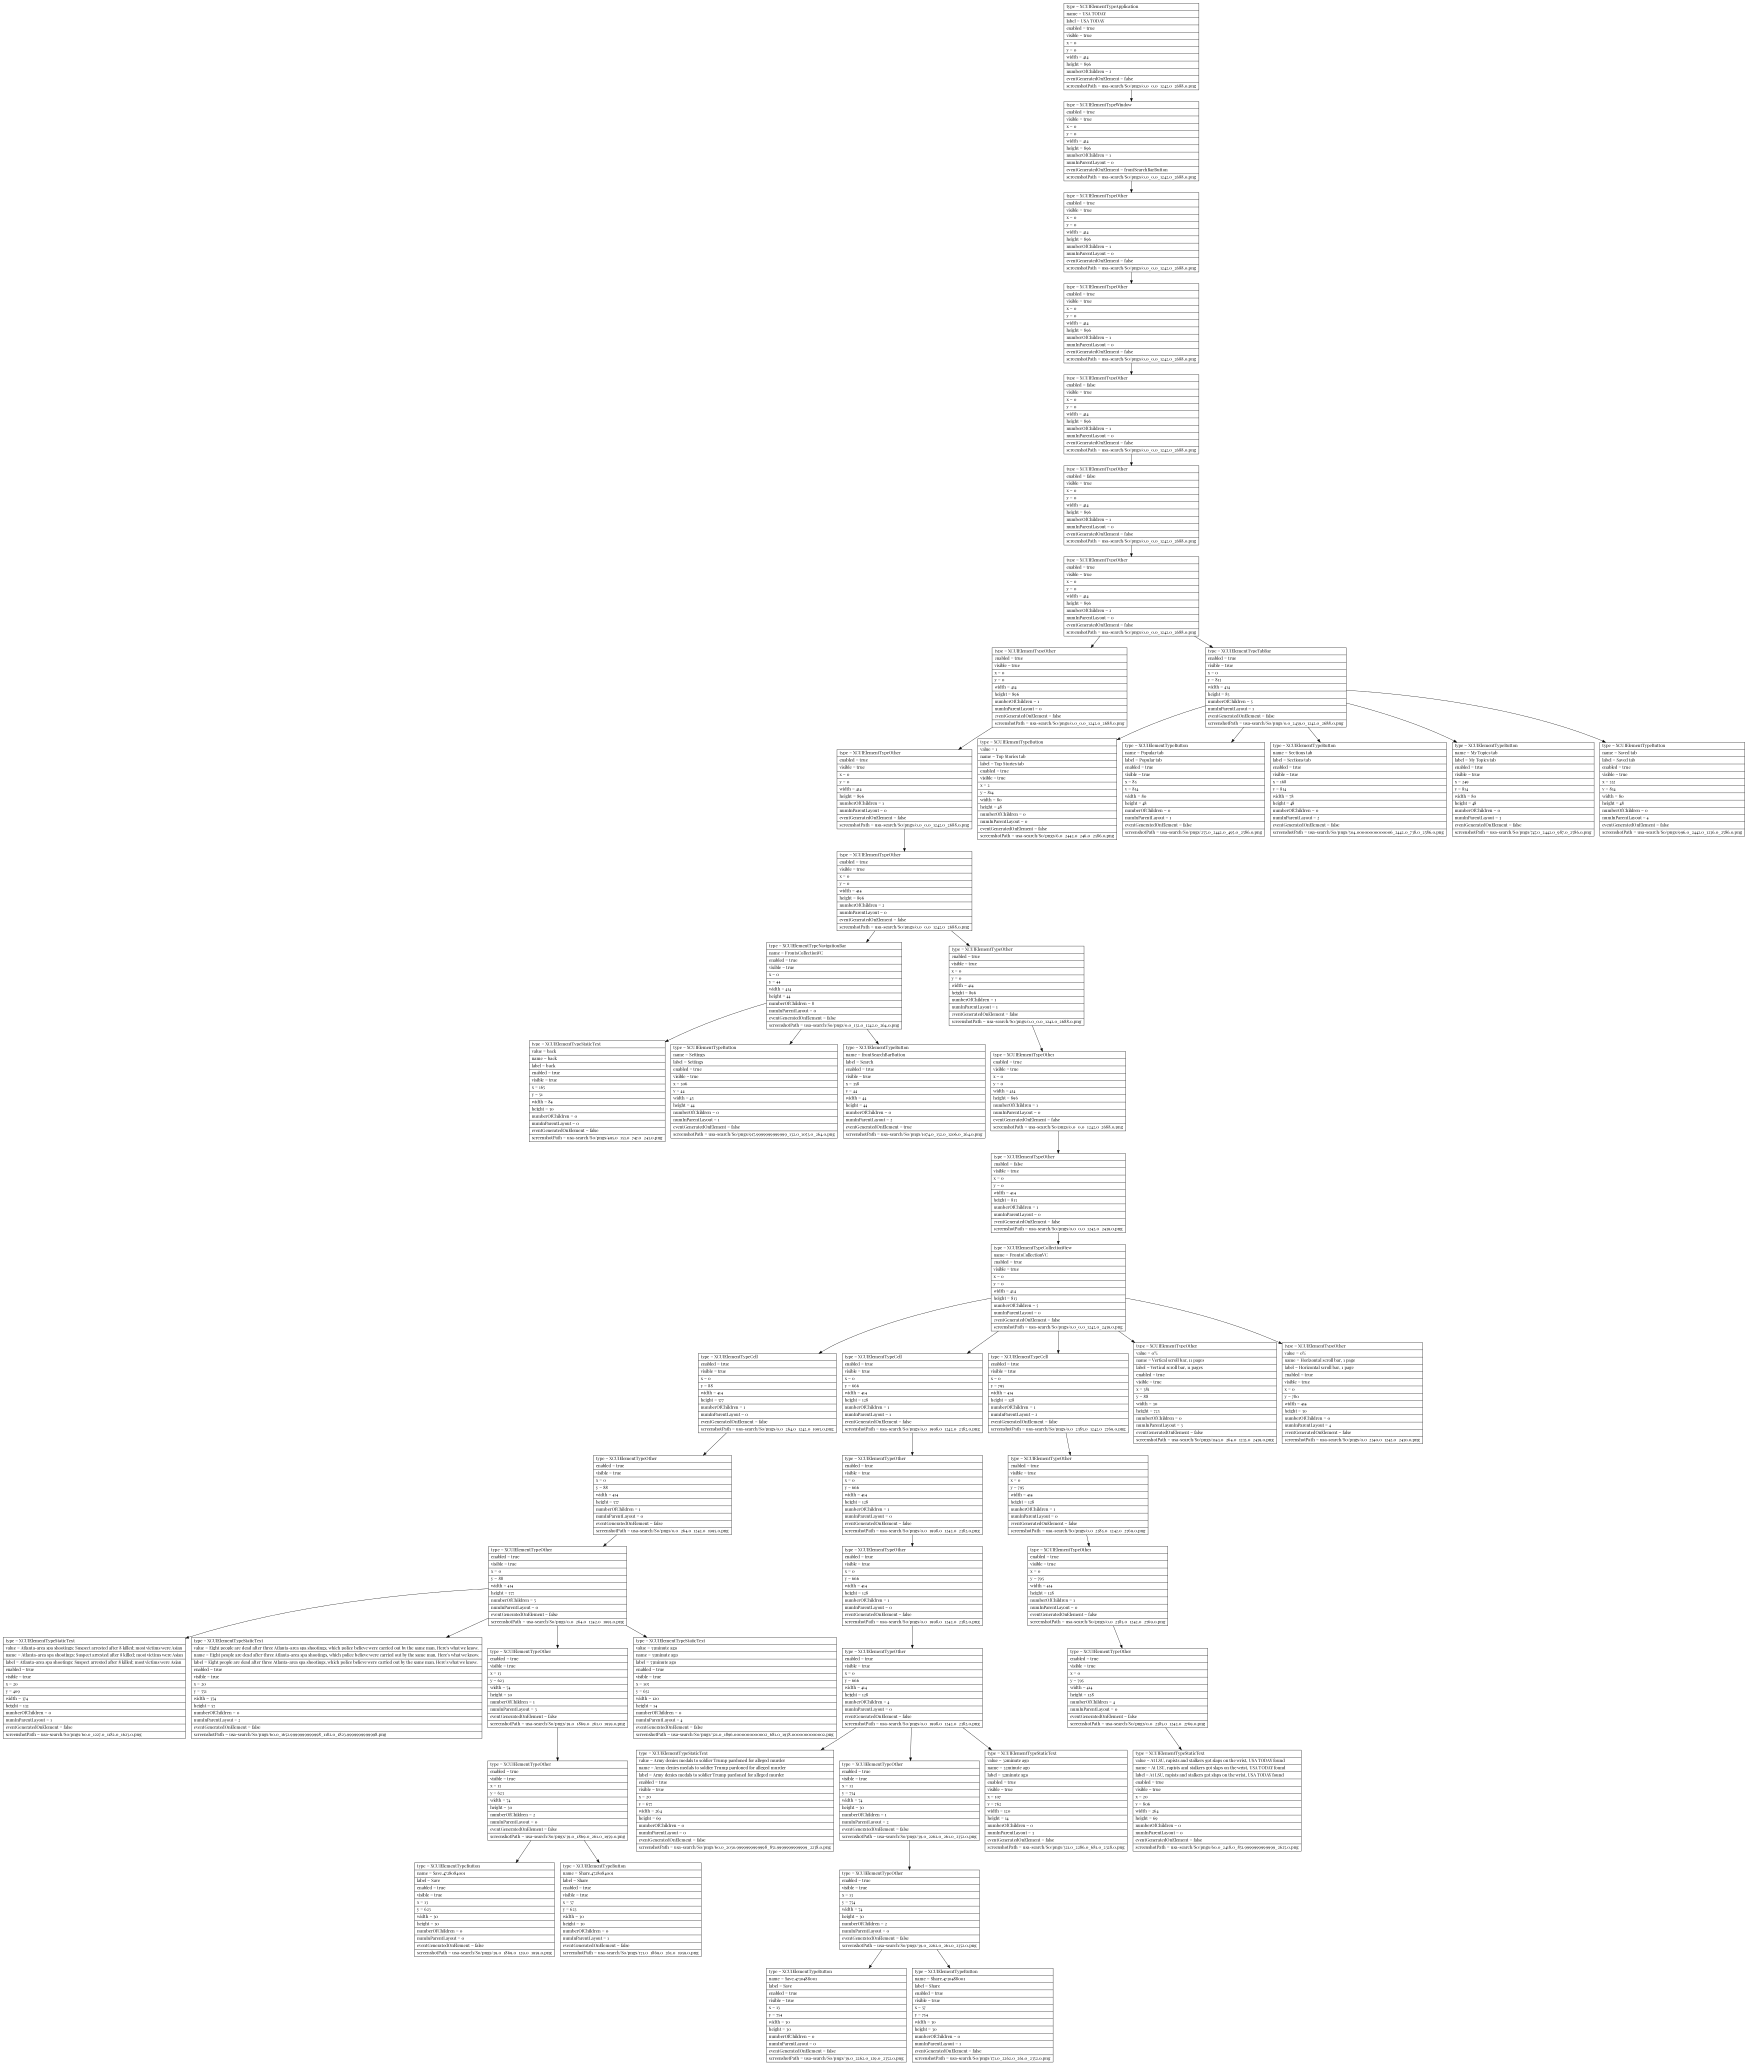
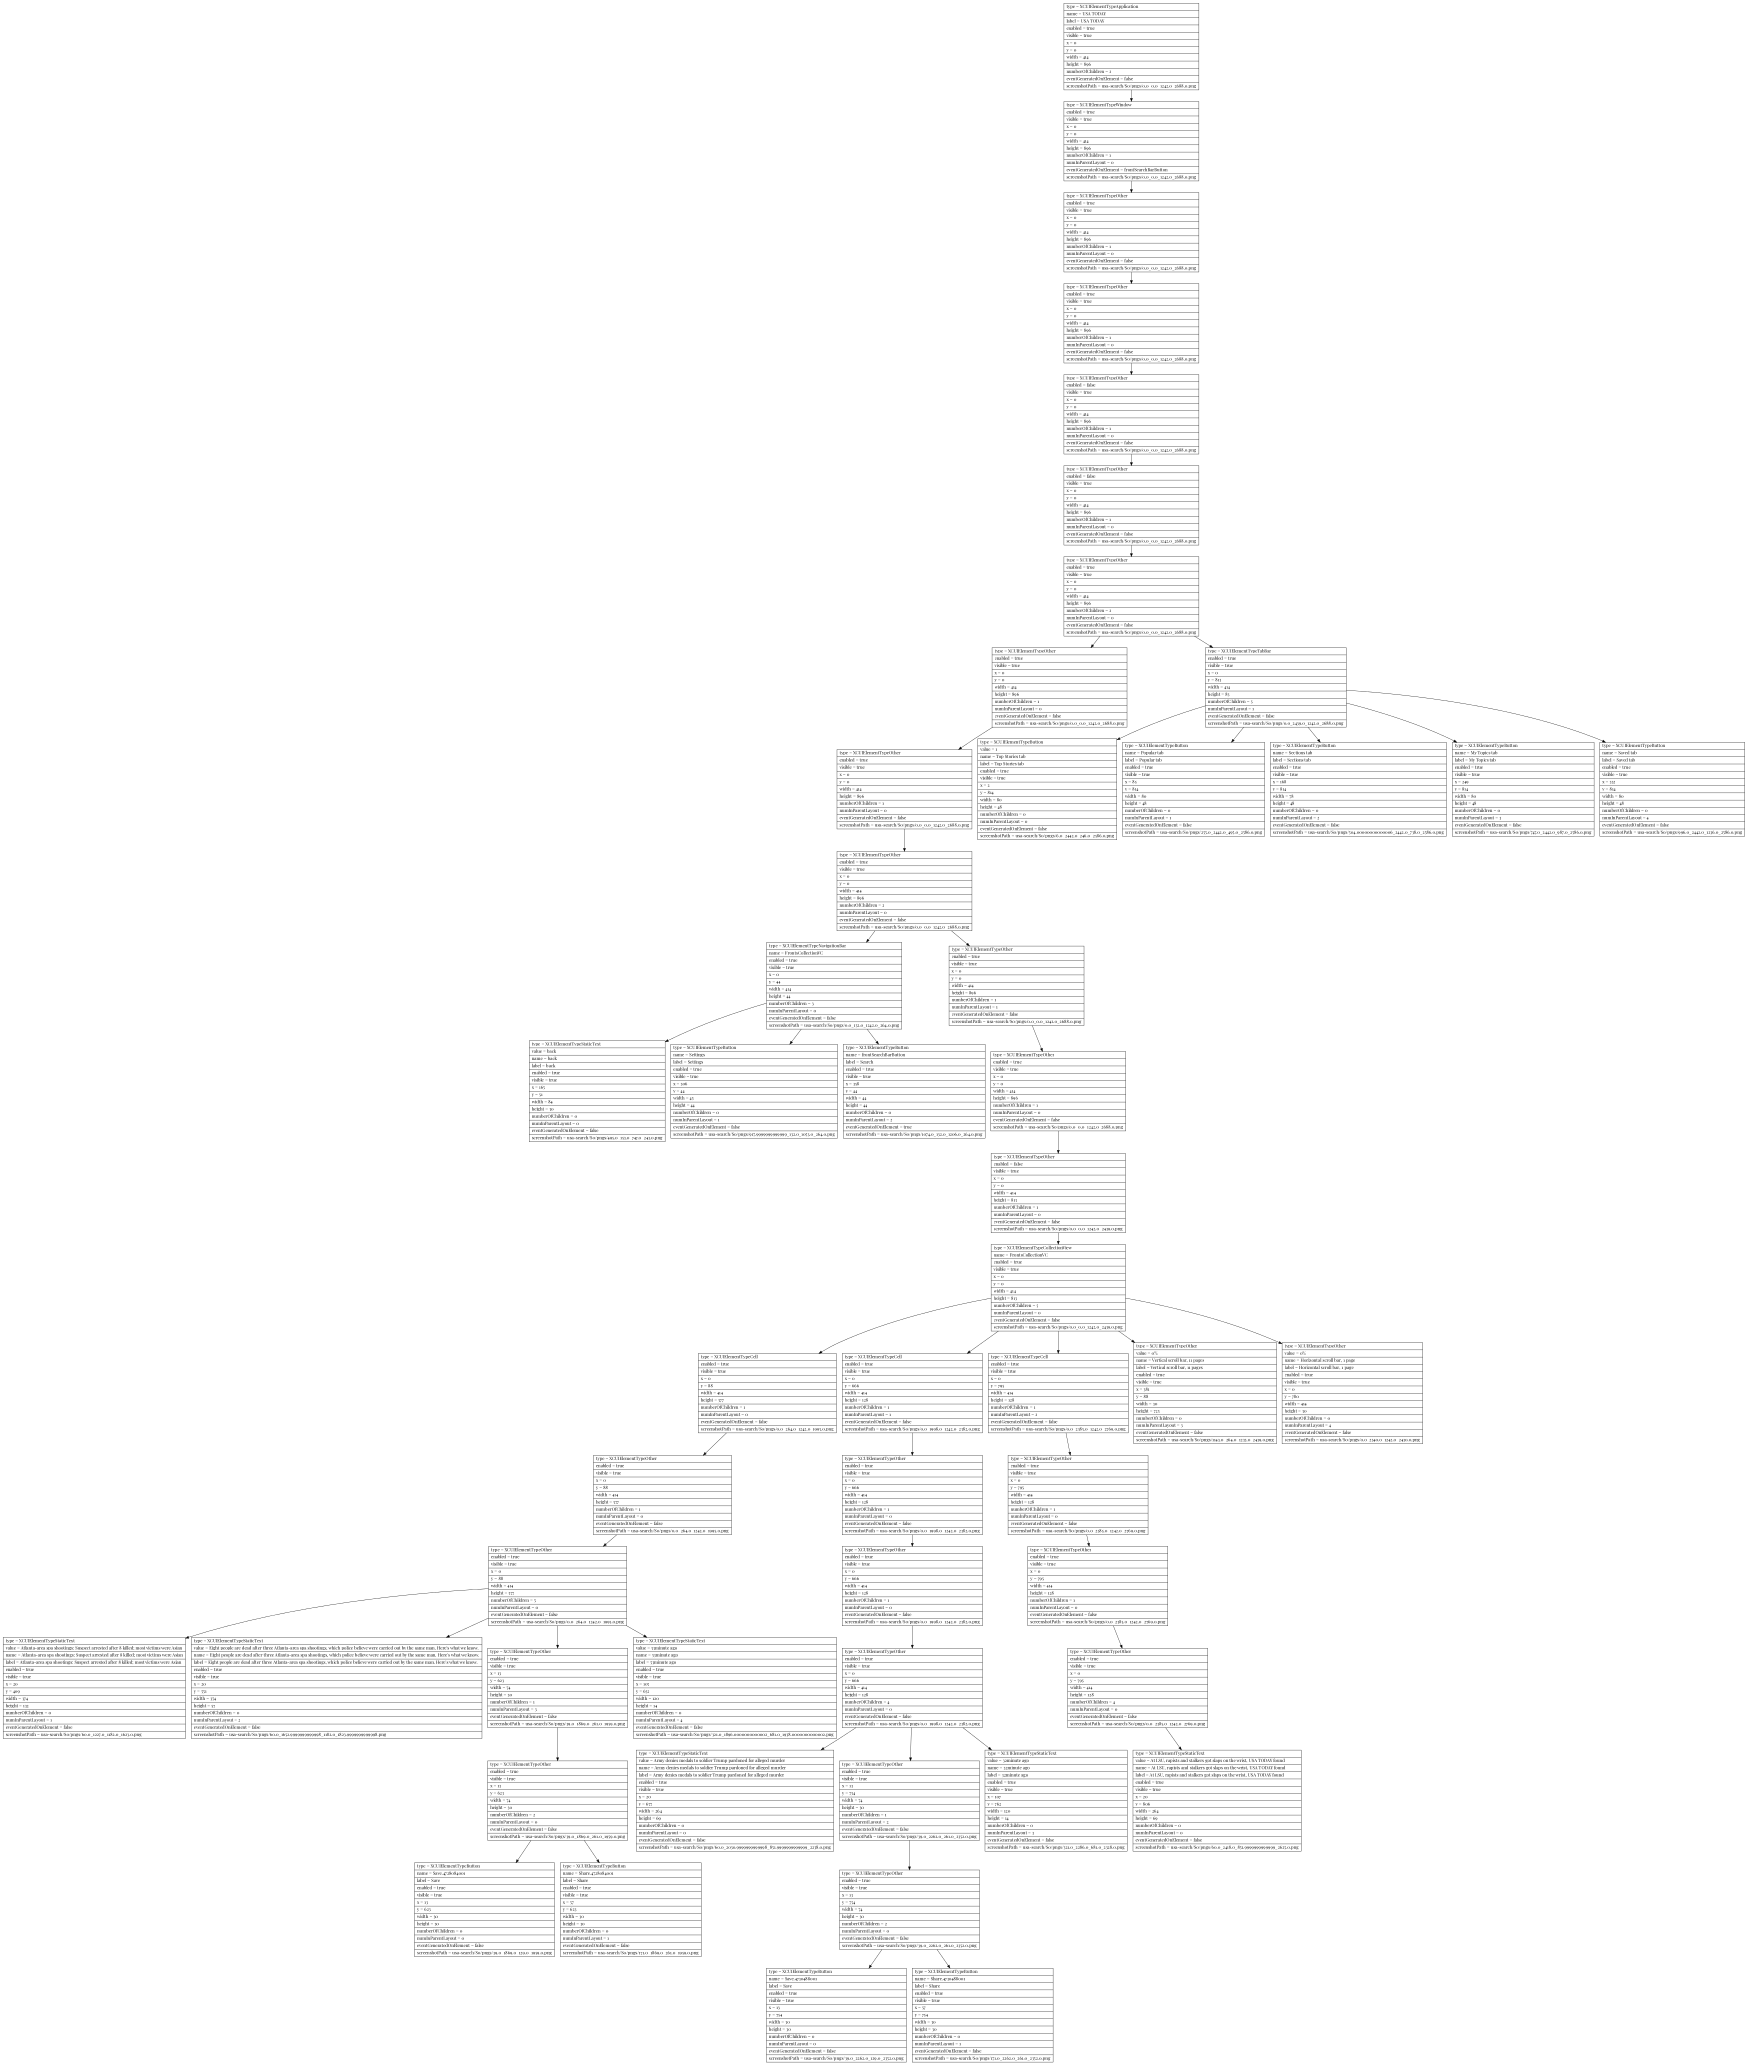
node "type = XCUIElementTypeNavigationBar": text "numberOfChildren = 8" -> "numberOfChildren = 3"
